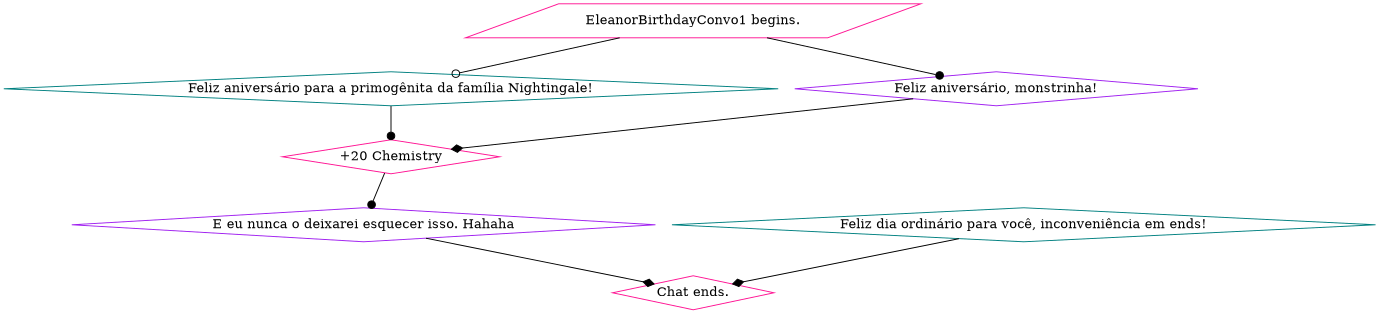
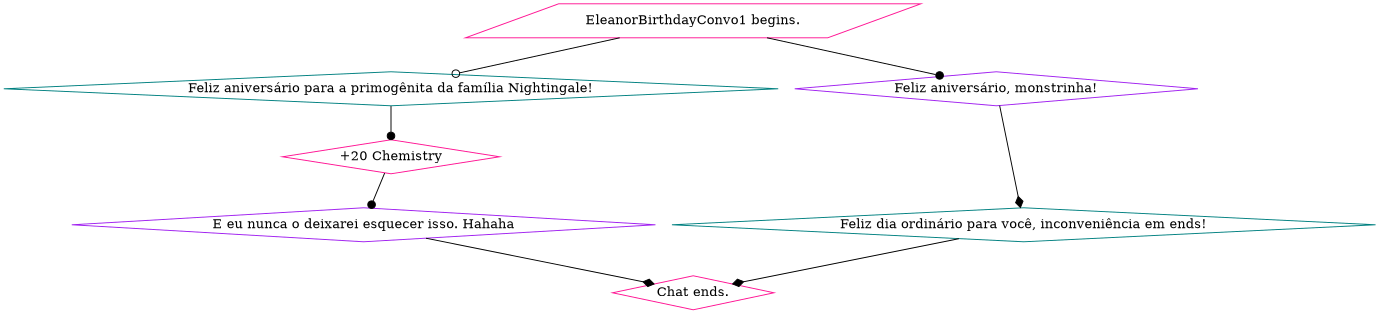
edge "Feliz aniversário, monstrinha!" -> "+20 Chemistry": now "Feliz aniversário, monstrinha!" -> "Feliz dia ordinário para você, inconveniência em ends!"
